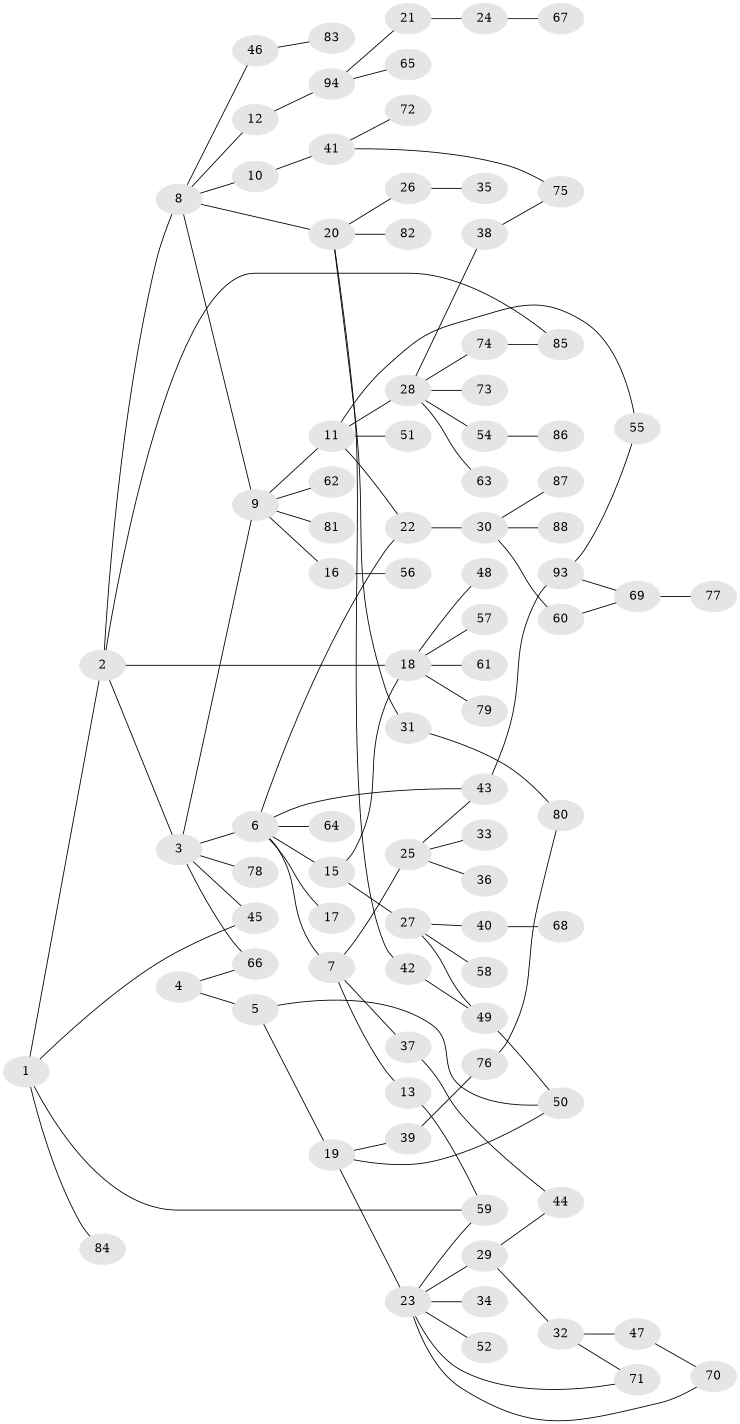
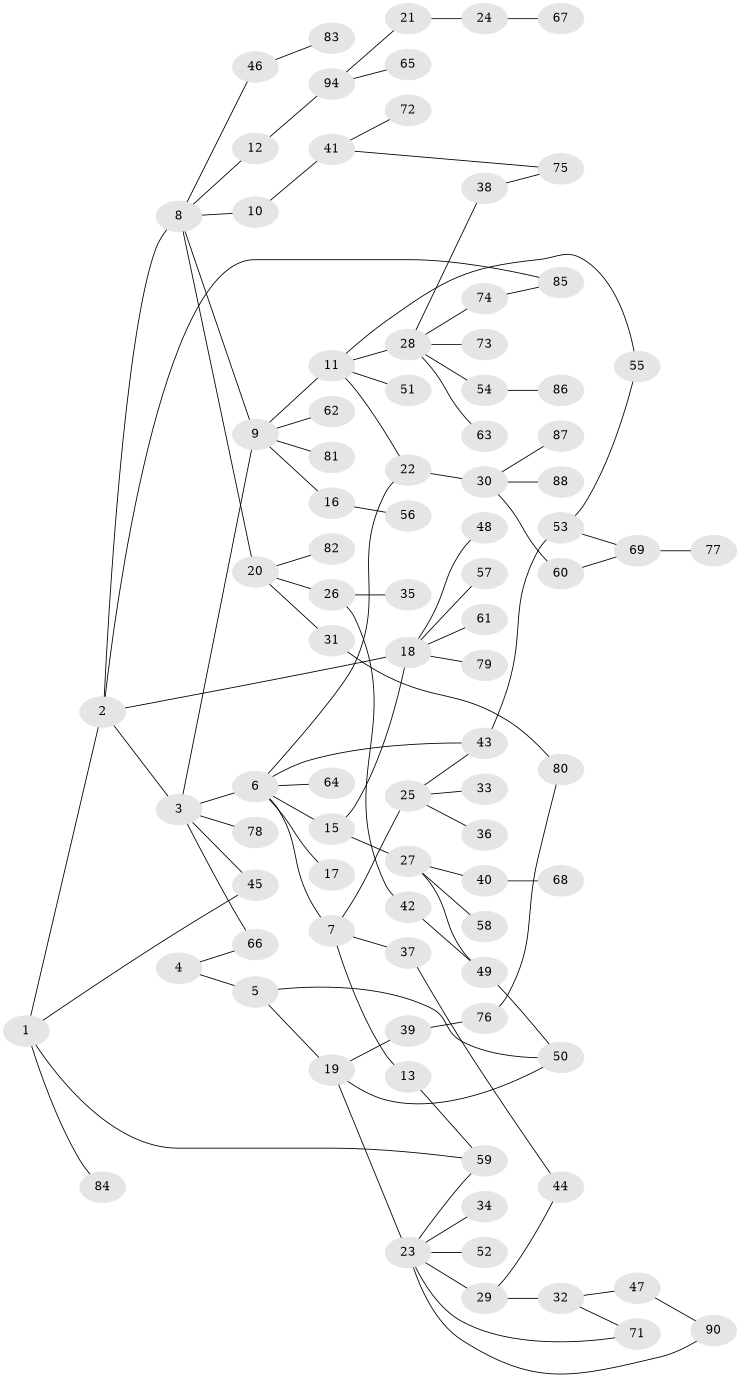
node "93": label "93" -> "53"
edge "20" -- "42": now "26" -- "42"
node "70": label "70" -> "90"
